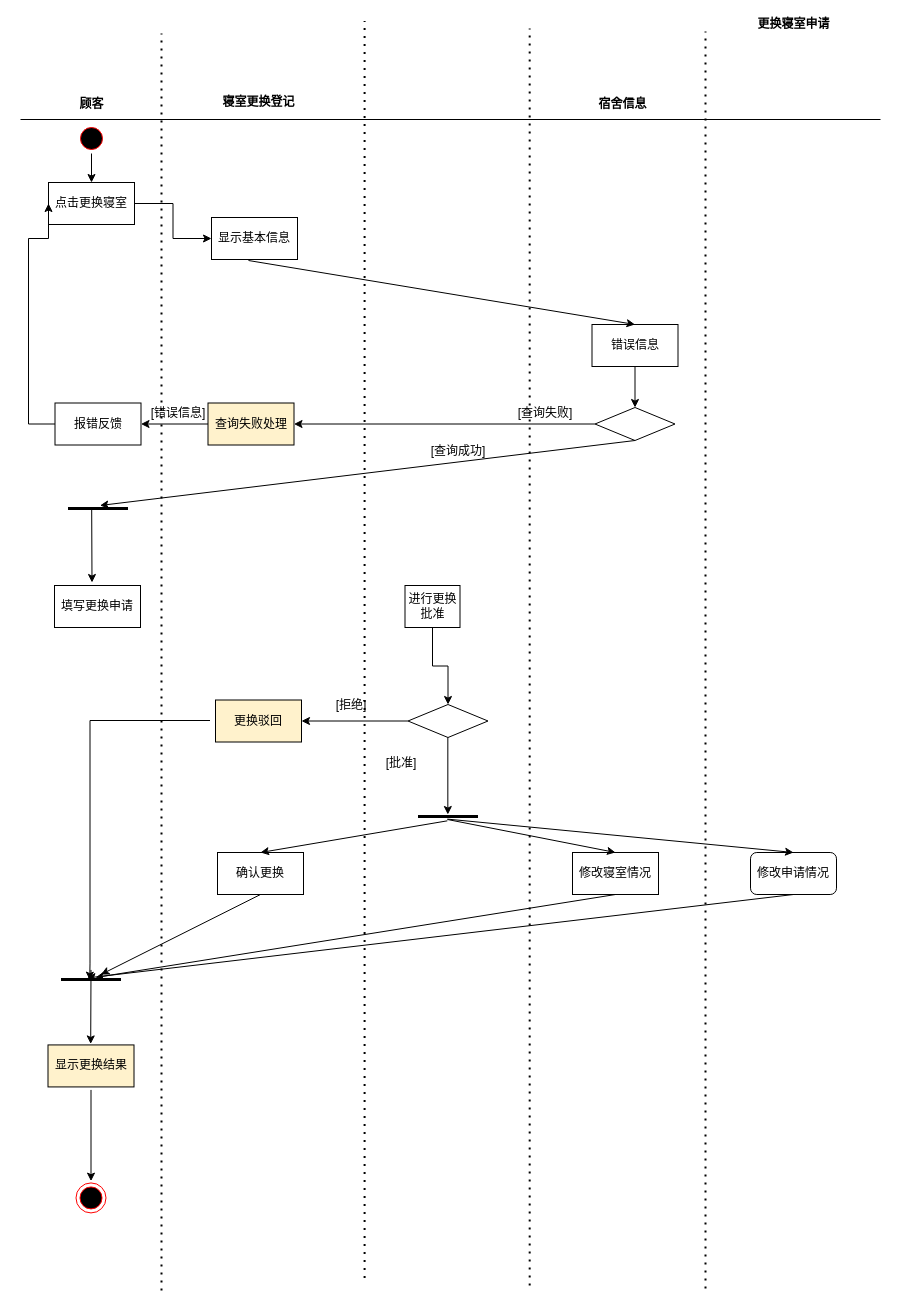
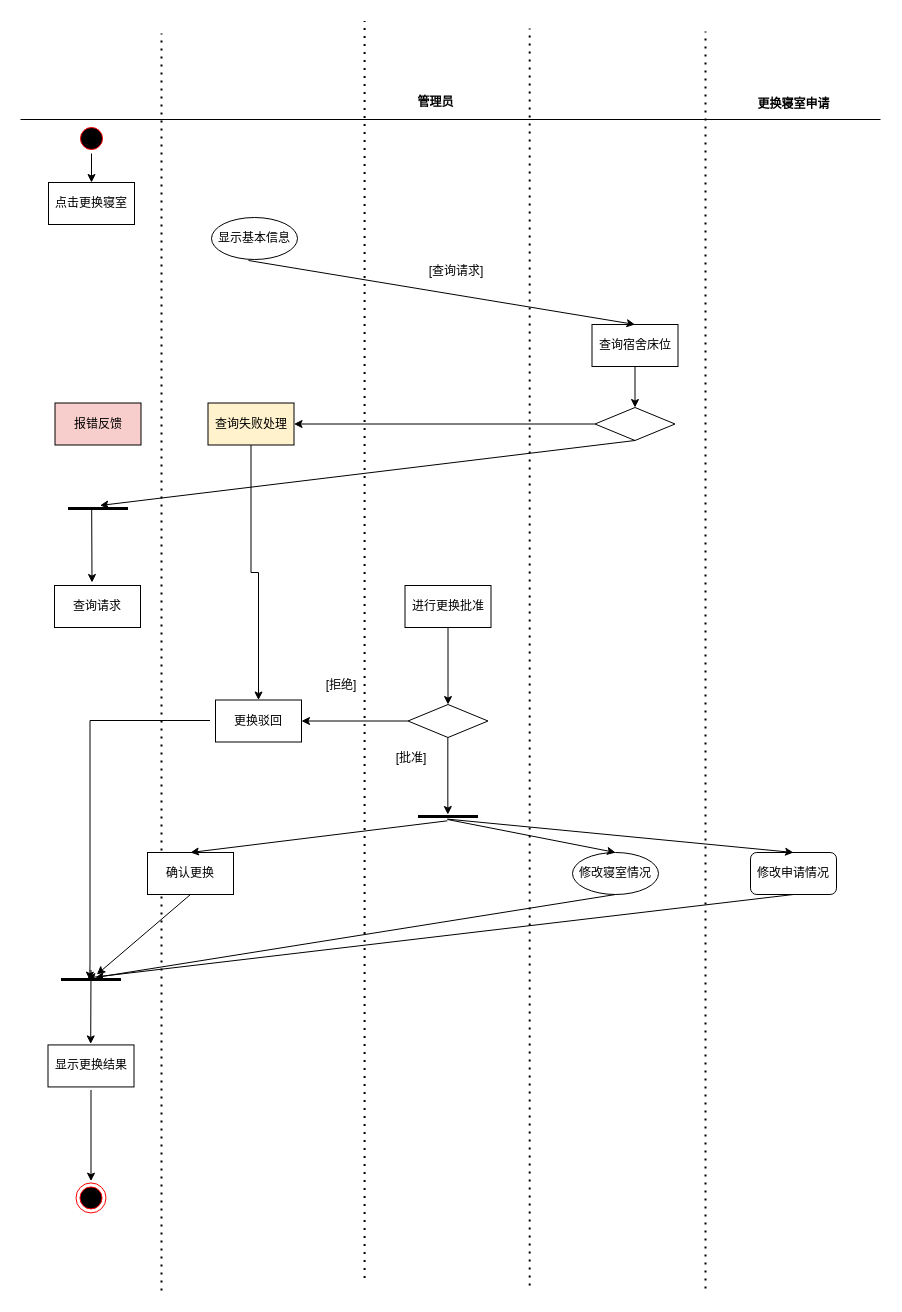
node "更换寝室申请": moved (794, 25) -> (794, 105)
node "寝室更换登记": removed
node "管理员": added
node "顾客": removed
node "宿舍信息": removed
edge "点击更换寝室" -> "显示基本信息": removed
node "显示基本信息": shape rectangle -> ellipse
node "[查询请求]": added
edge "报错反馈" -> "点击更换寝室": removed
node "错误信息": label "错误信息" -> "查询宿舍床位"
node "[错误信息]": removed
node "[查询失败]": removed
node "报错反馈": fillcolor #ffffff -> #f8cecc
edge "查询失败处理" -> "报错反馈": now "查询失败处理" -> "更换驳回"
node "[查询成功]": removed
node "填写更换申请": label "填写更换申请" -> "查询请求"
node "进行更换批准": size 55x42 -> 86x42
node "[拒绝]": moved (352, 706) -> (342, 686)
node "更换驳回": fillcolor #fff2cc -> #ffffff
node "[批准]": moved (402, 764) -> (412, 759)
node "确认更换": moved (261, 874) -> (191, 874)
node "修改寝室情况": shape rectangle -> ellipse
node "显示更换结果": fillcolor #fff2cc -> #ffffff
